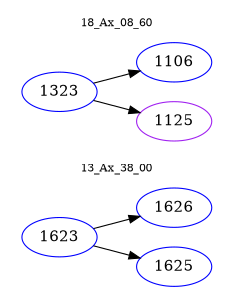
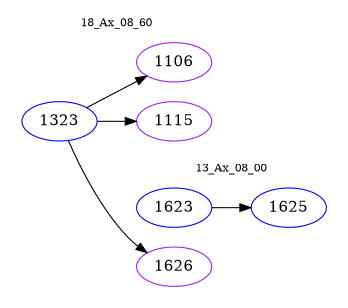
node "1106": color blue -> purple
node "1125": label "1125" -> "1115"
cluster "13_Ax_38_00": label "13_Ax_38_00" -> "13_Ax_08_00"
node "1626": color blue -> purple
edge "1623" -> "1626": now "1323" -> "1626"
